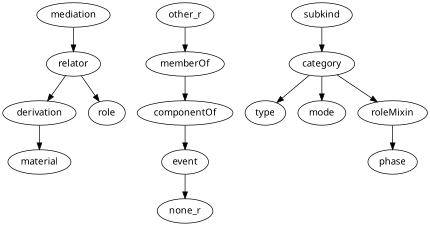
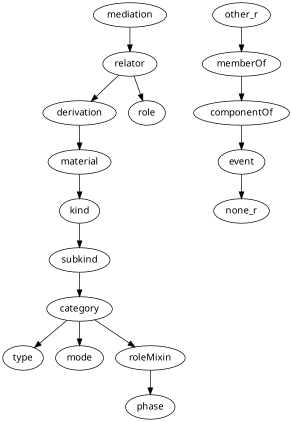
node "kind": added
